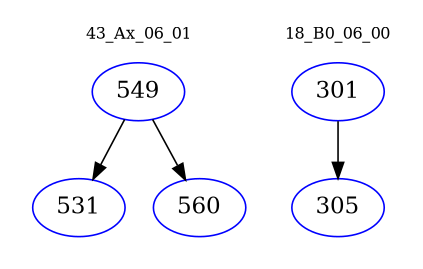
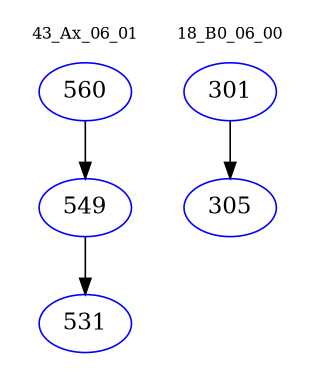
edge "549" -> "560": reversed
